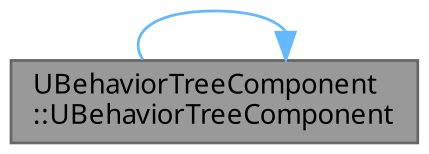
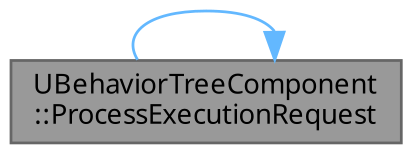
node "UBehaviorTreeComponent ::UBehaviorTreeComponent": label "UBehaviorTreeComponent ::UBehaviorTreeComponent" -> "UBehaviorTreeComponent ::ProcessExecutionRequest"
